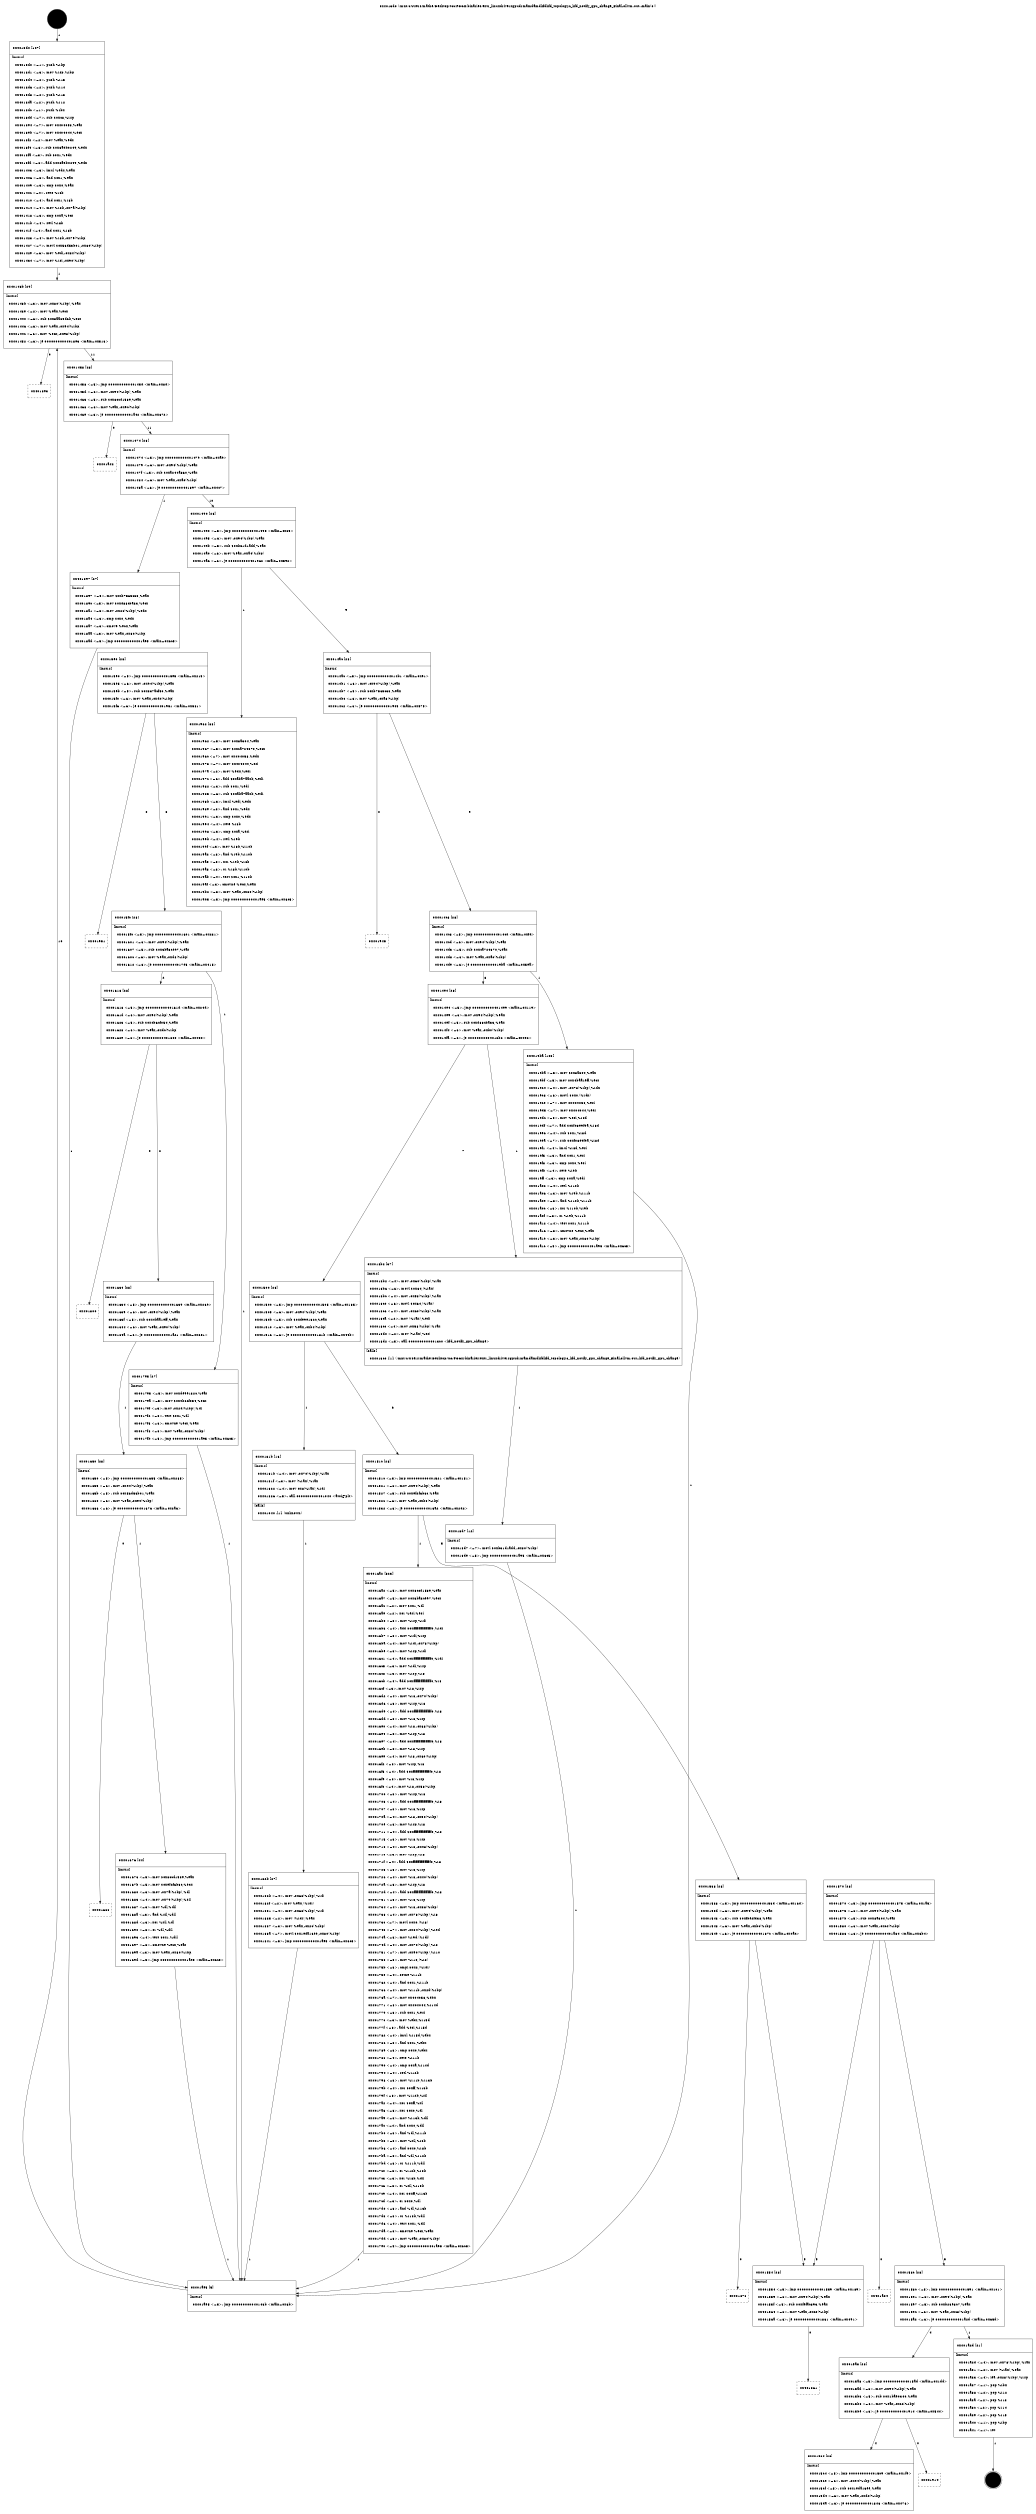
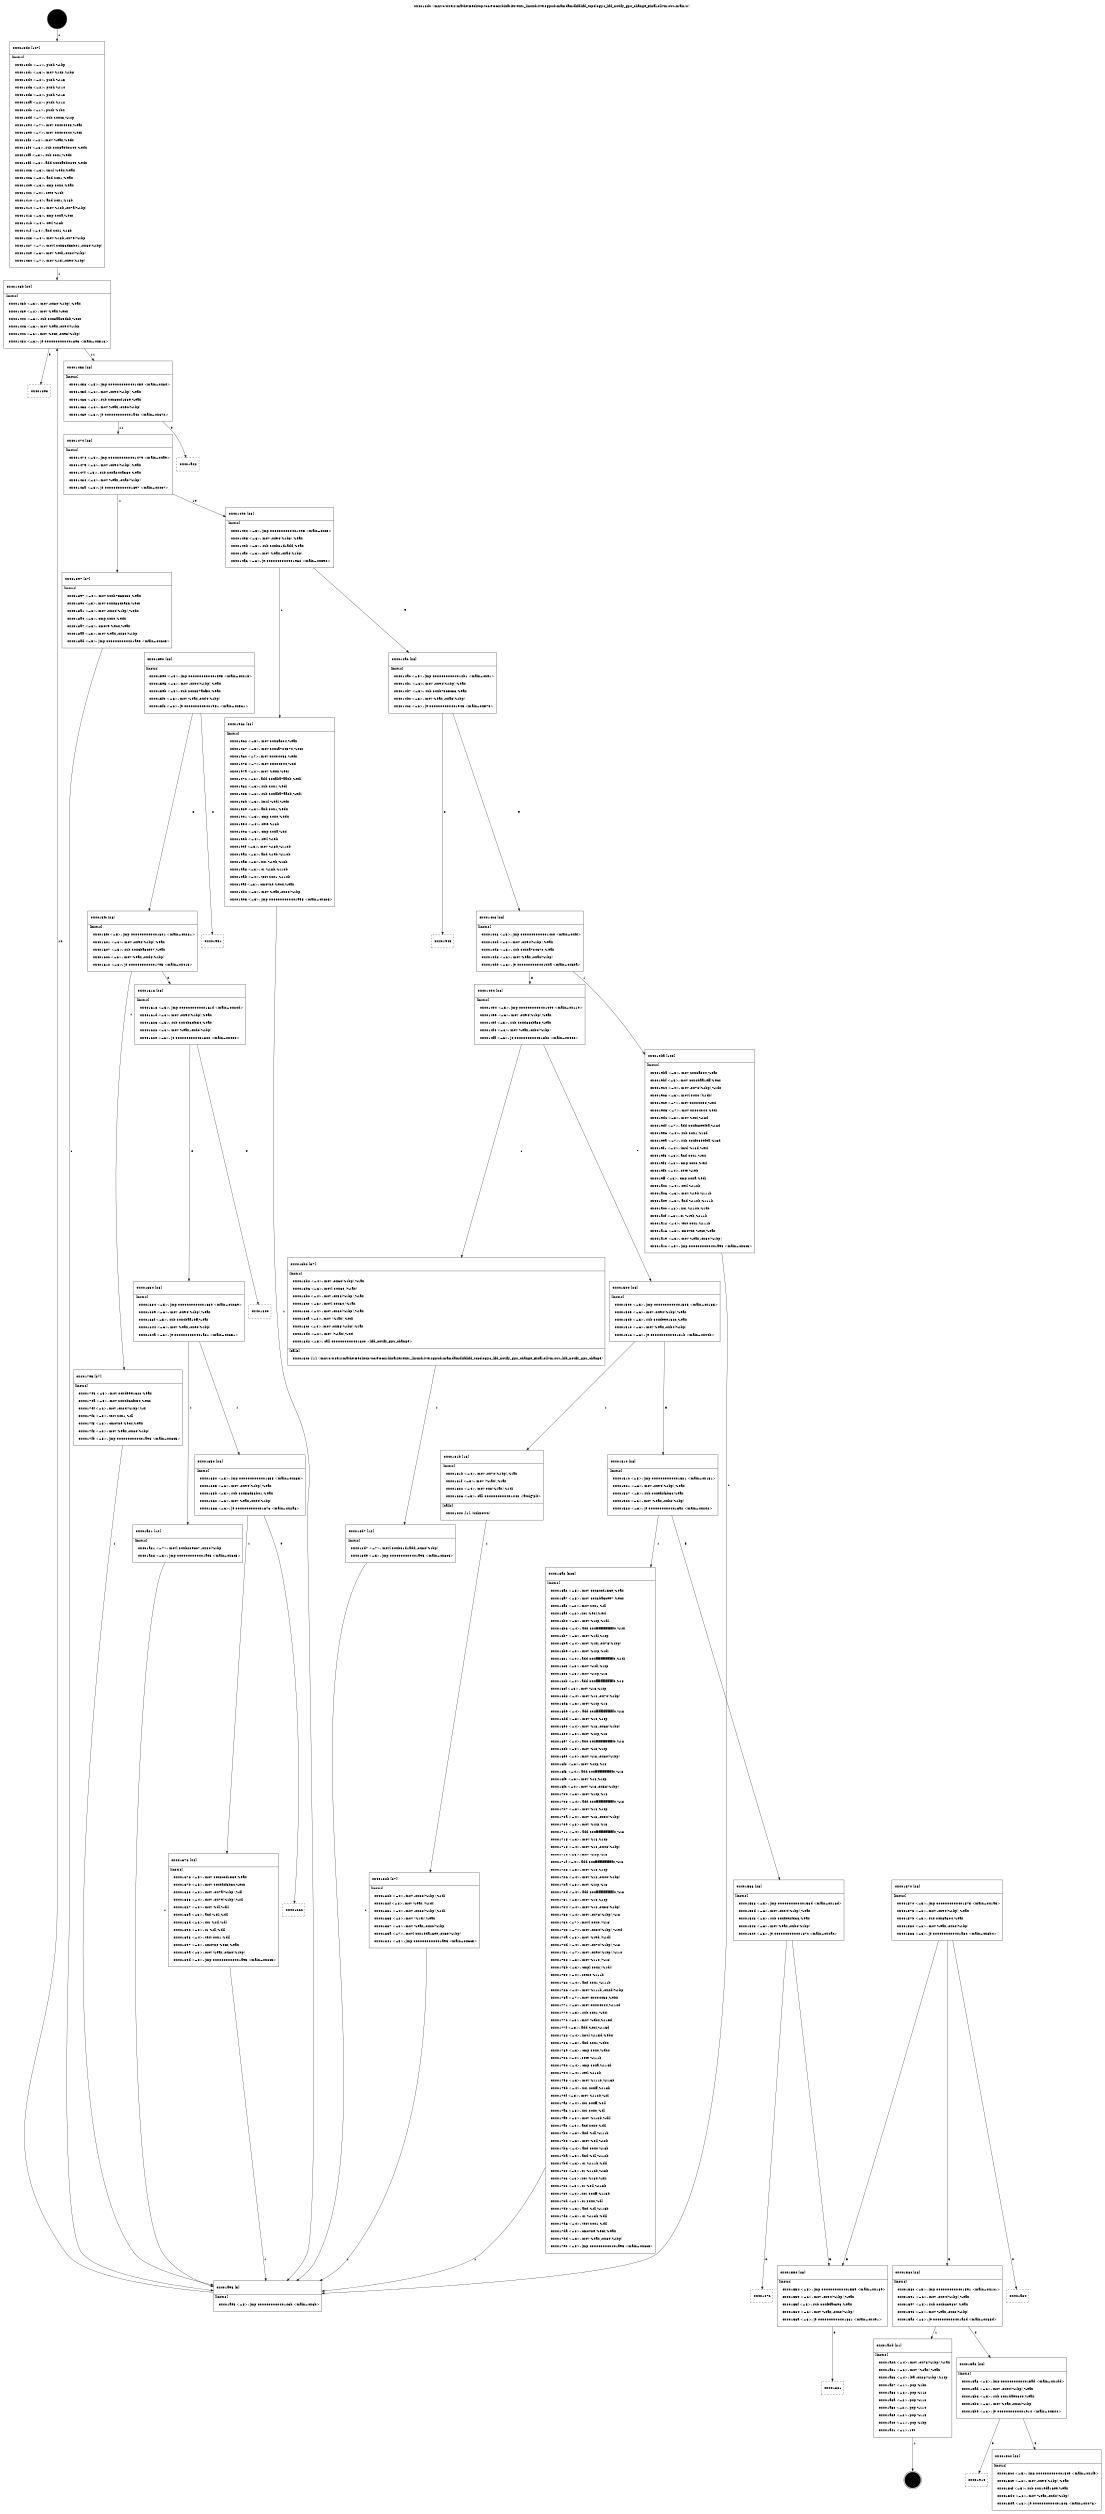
node "0x401a21 [12]": added
